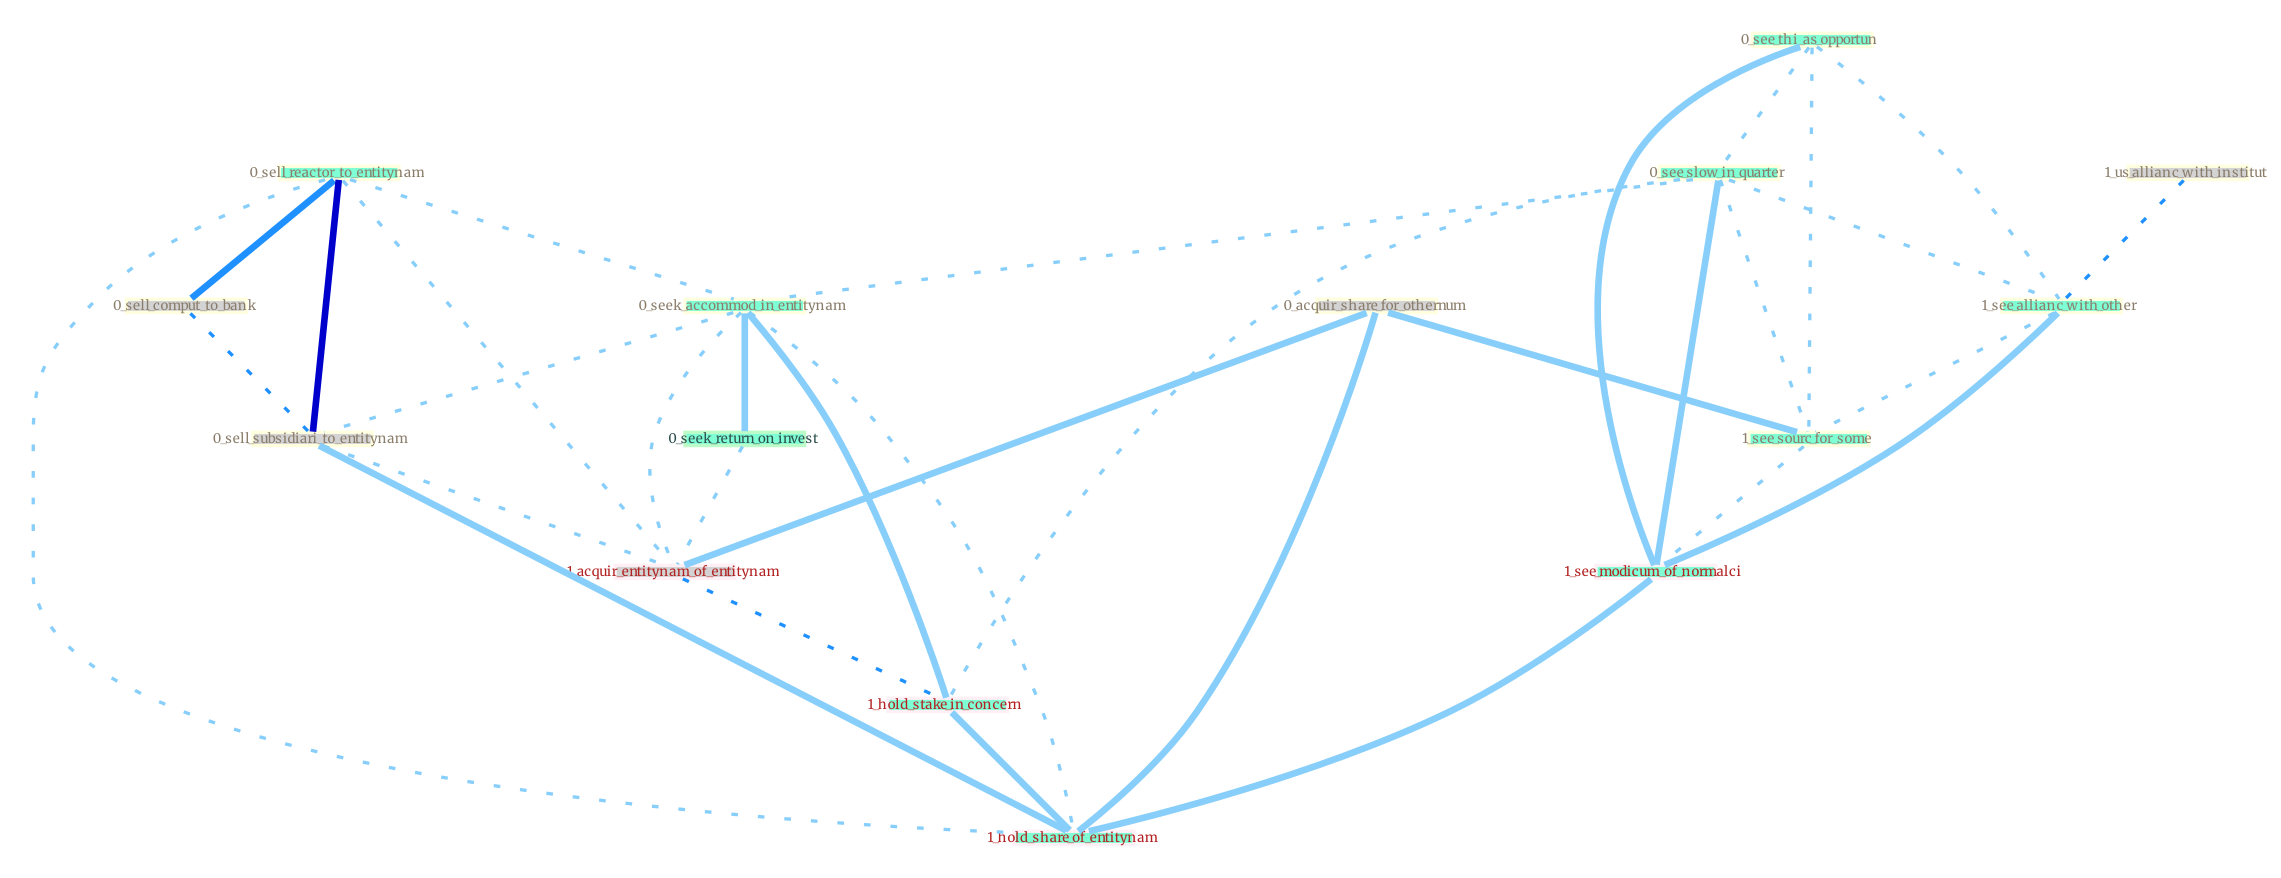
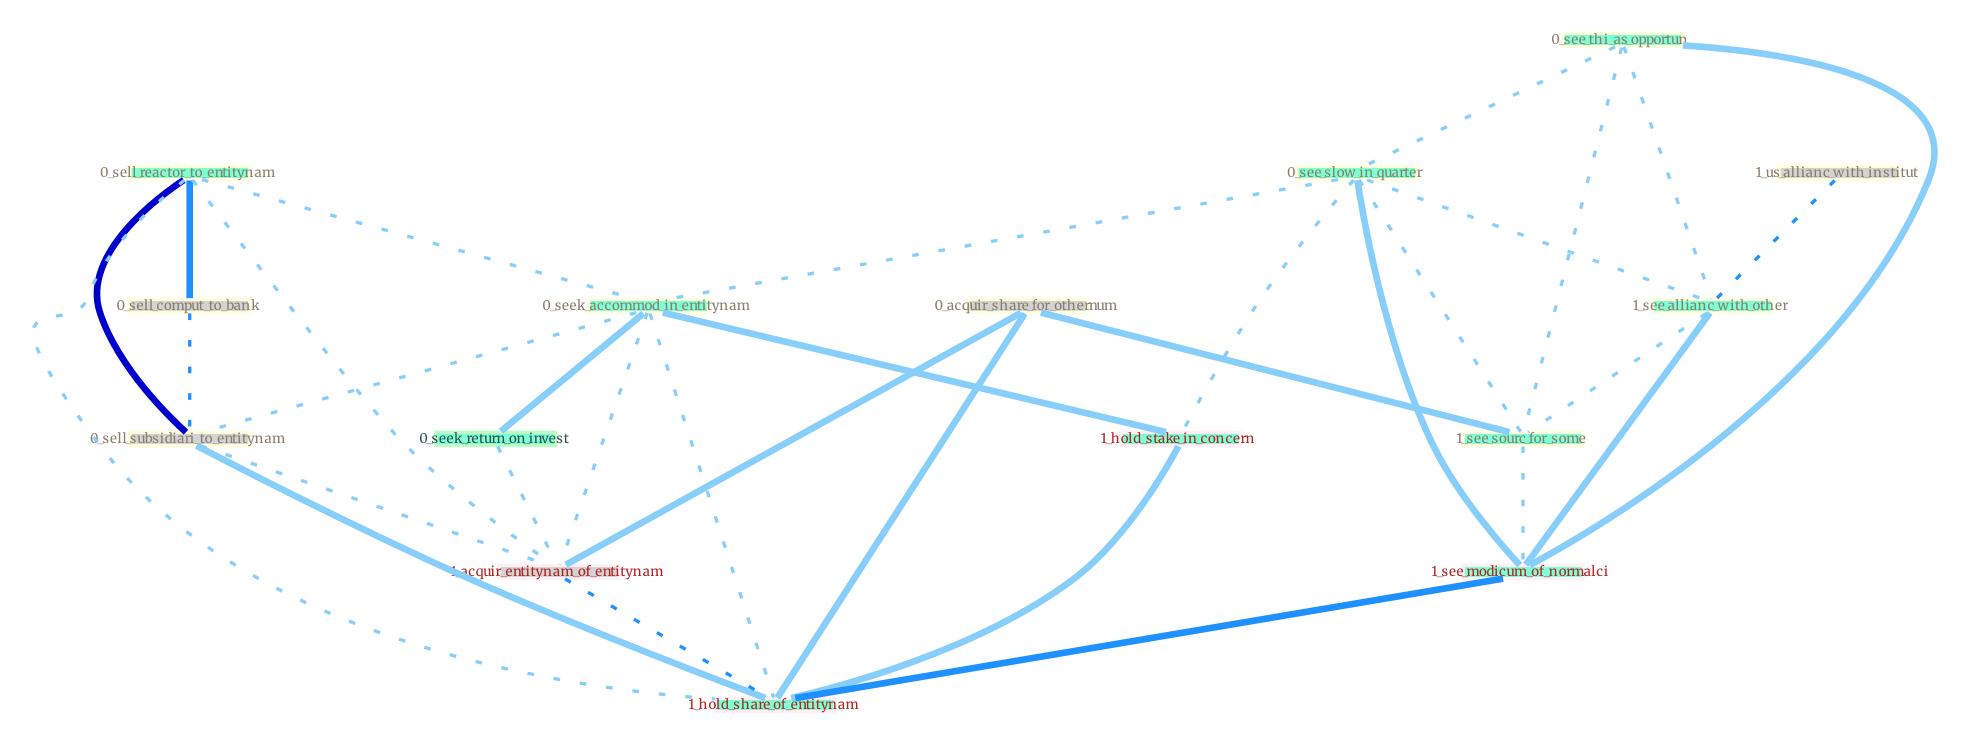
edge "1_acquir_entitynam_of_entitynam" -- "1_hold_stake_in_concern": now "1_acquir_entitynam_of_entitynam" -- "1_hold_share_of_entitynam"
edge "1_see_modicum_of_normalci" -- "1_hold_share_of_entitynam": color #87cefa -> #1e90ff
